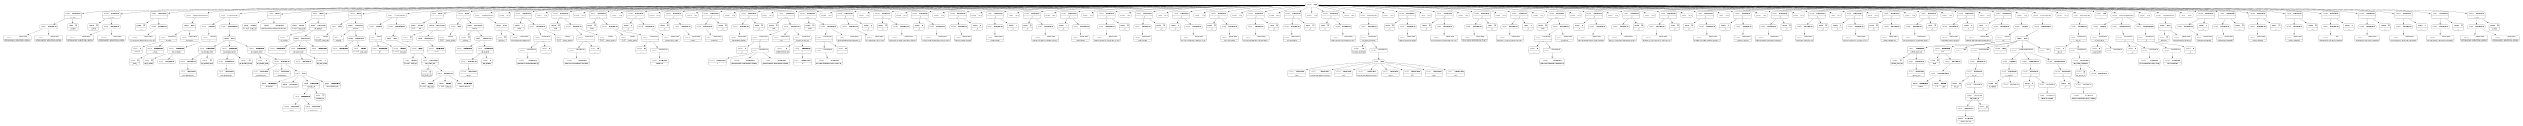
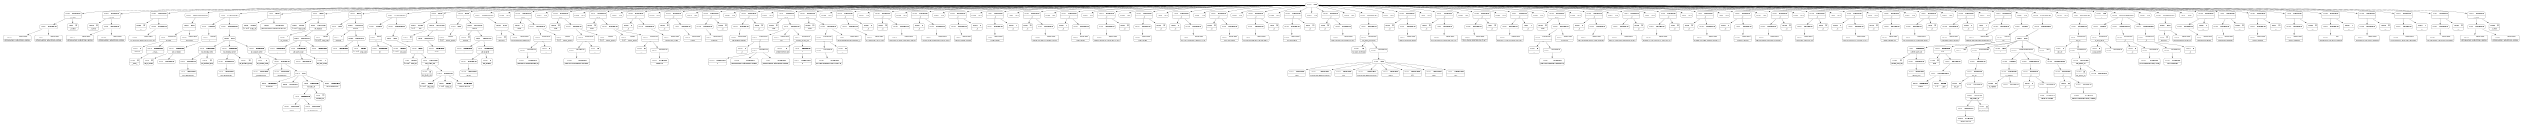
node "152509": text "self_admin_orgVersion" -> "self_admin_url"
